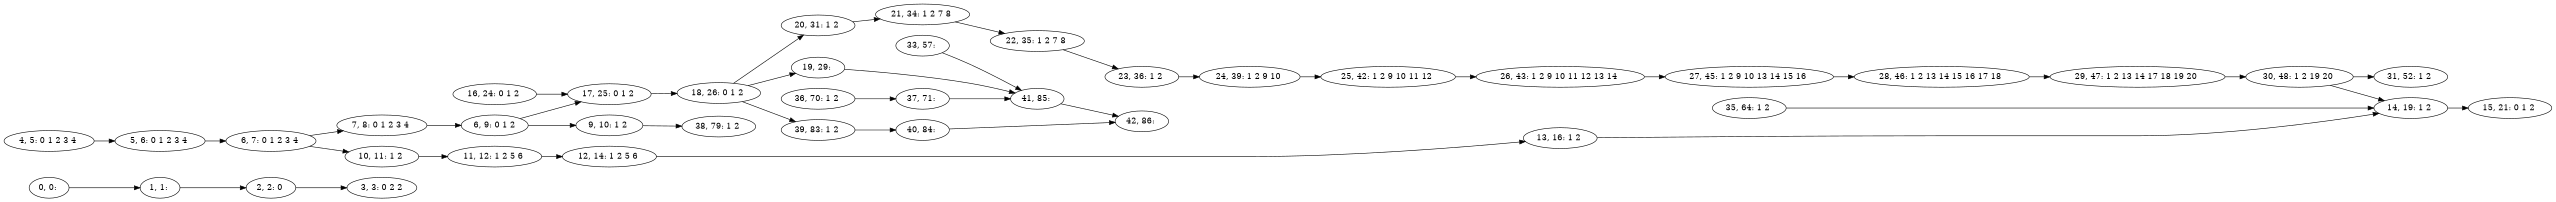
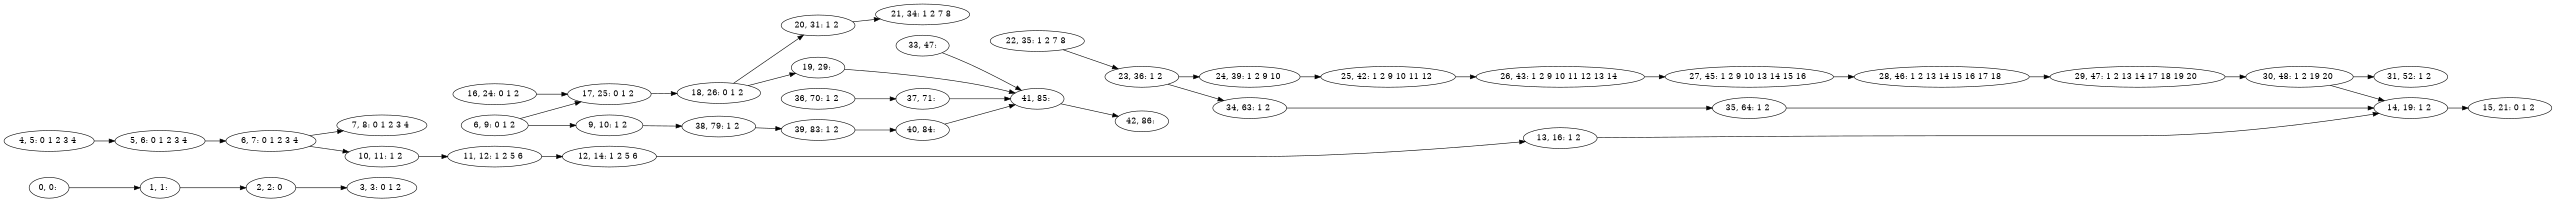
edge "21, 34: 1 2 7 8" -> "22, 35: 1 2 7 8": removed
node "33, 57:": label "33, 57:" -> "33, 47:"
node "34, 63: 1 2": added
edge "18, 26: 0 1 2" -> "39, 83: 1 2": now "38, 79: 1 2" -> "39, 83: 1 2"
edge "7, 8: 0 1 2 3 4" -> "6, 9: 0 1 2": removed
edge "40, 84:" -> "42, 86:": now "40, 84:" -> "41, 85:"
node "3, 3: 0 2 2": label "3, 3: 0 2 2" -> "3, 3: 0 1 2"
